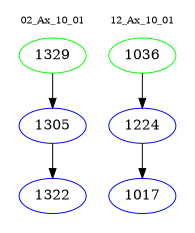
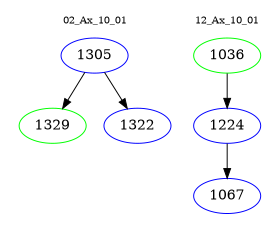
edge "1329" -> "1305": reversed
node "1017": label "1017" -> "1067"
